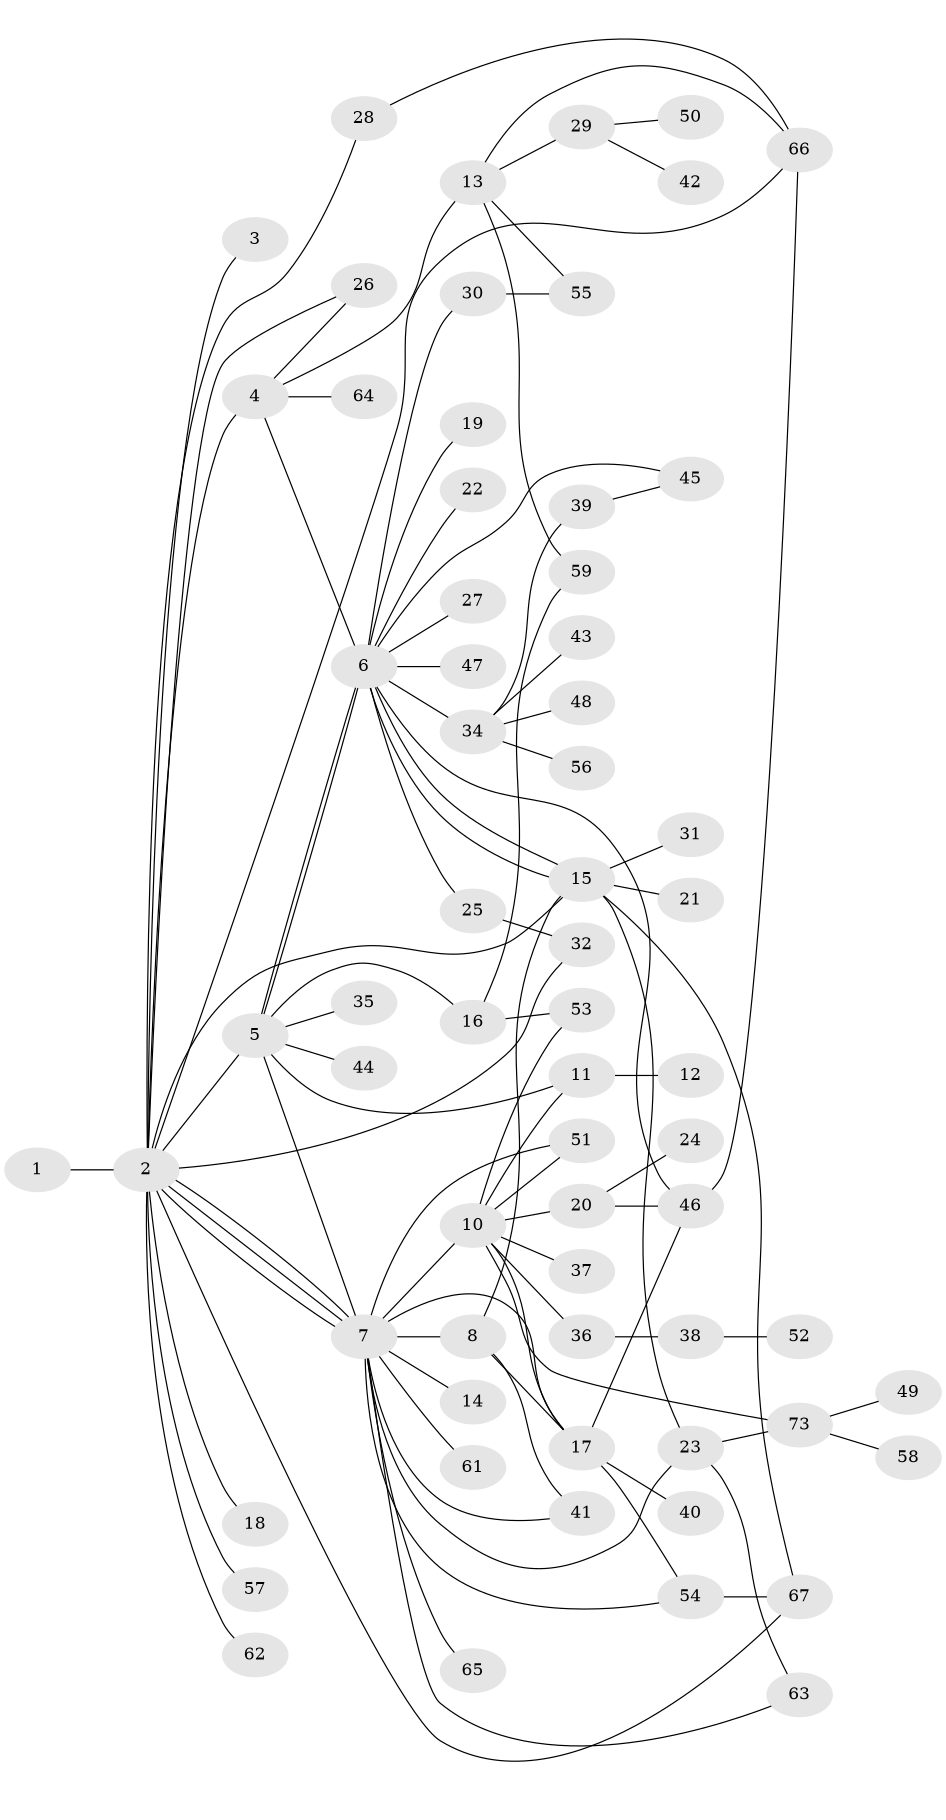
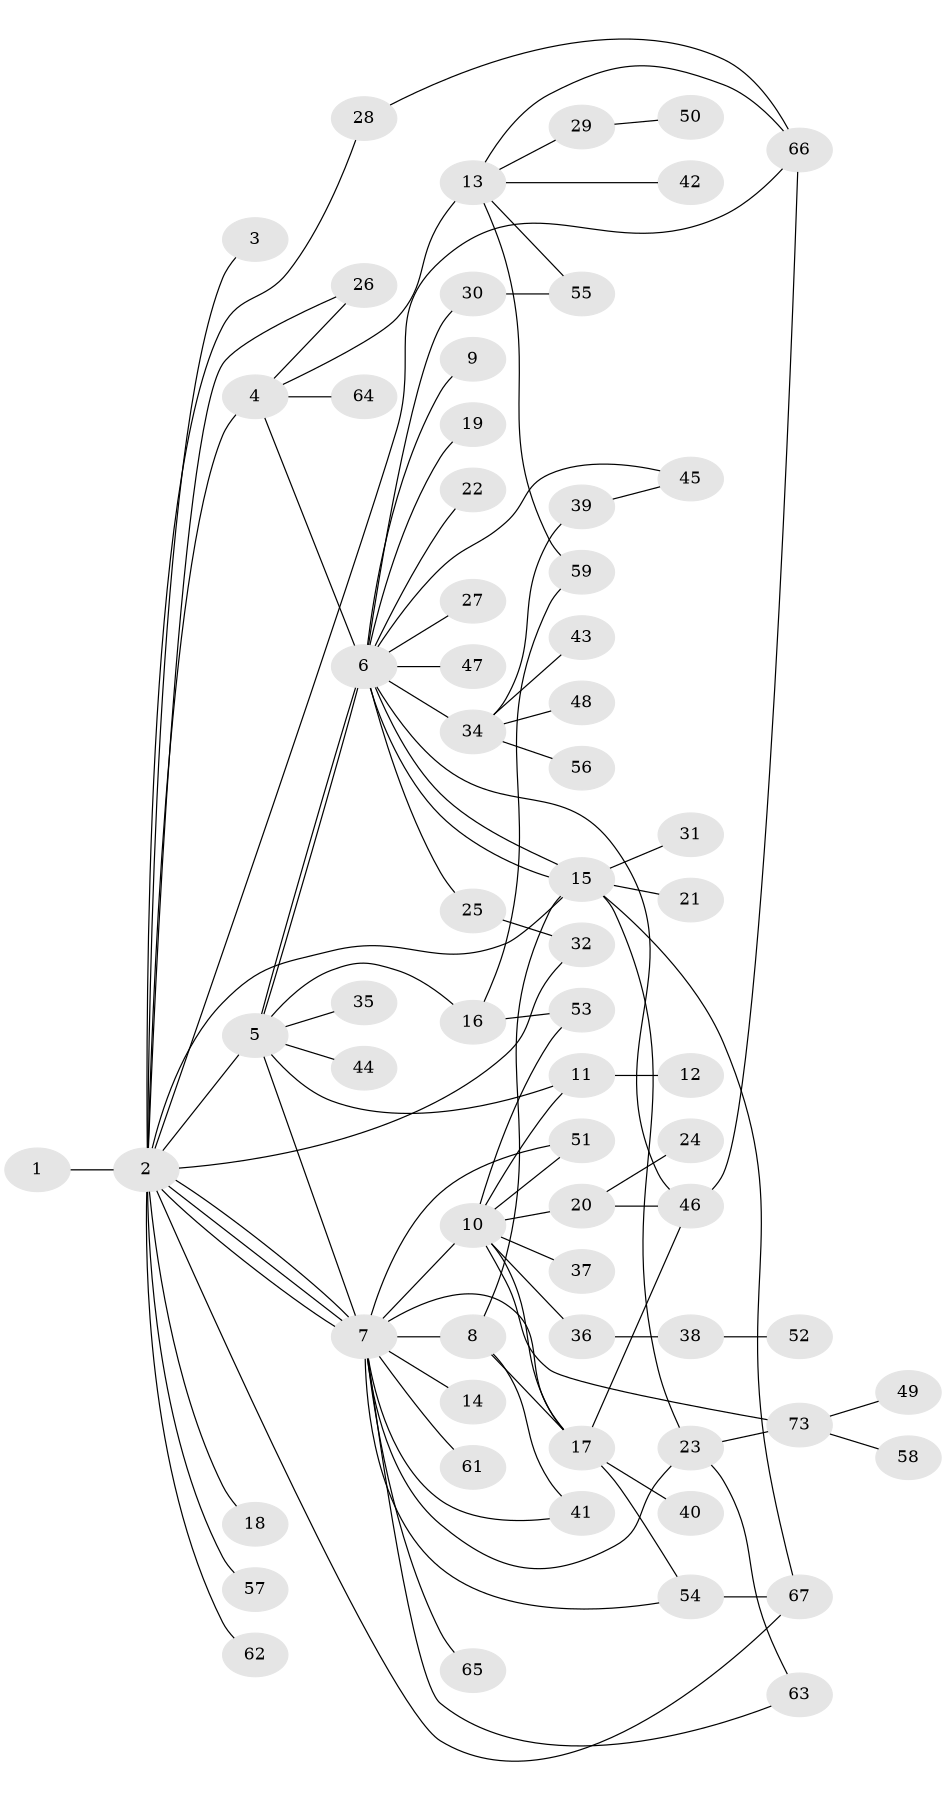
edge "29" -- "42": now "13" -- "42"
node "9": added
